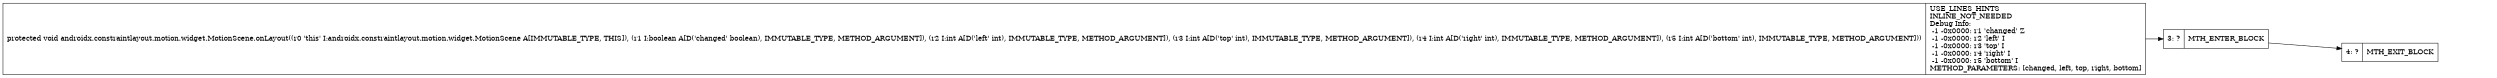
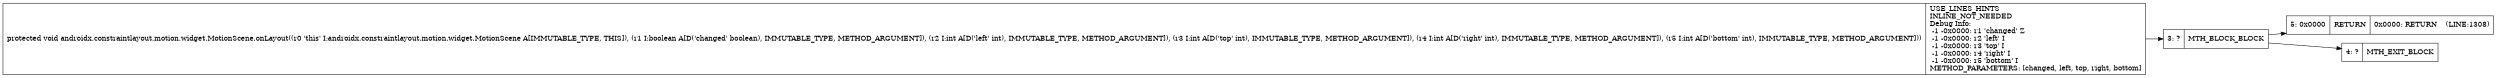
node "5: 0x0000": added
node "3: ?": text "MTH_ENTER_BLOCK" -> "MTH_BLOCK_BLOCK"
